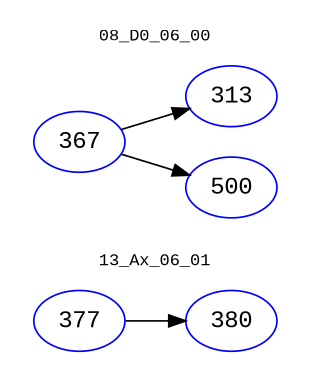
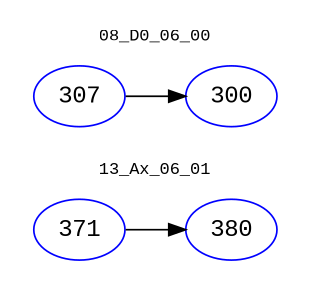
node "313": removed
node "367": label "367" -> "307"
node "500": label "500" -> "300"
node "377": label "377" -> "371"
